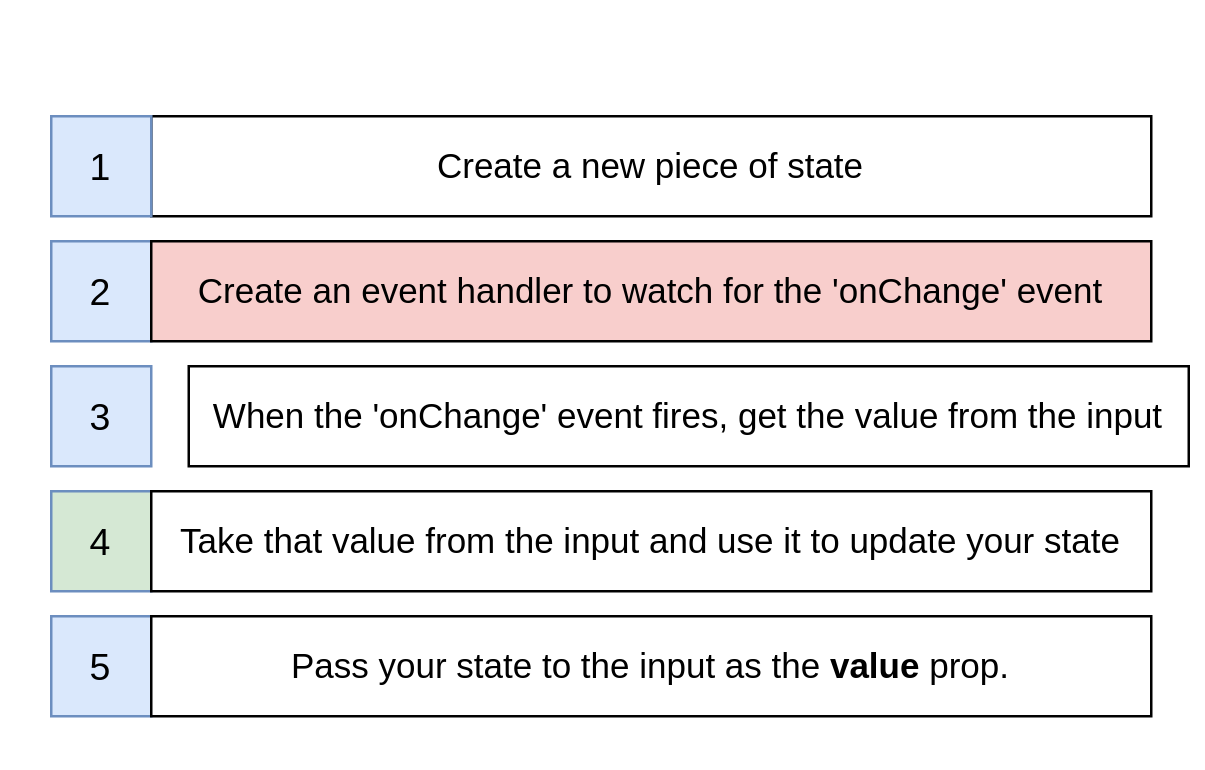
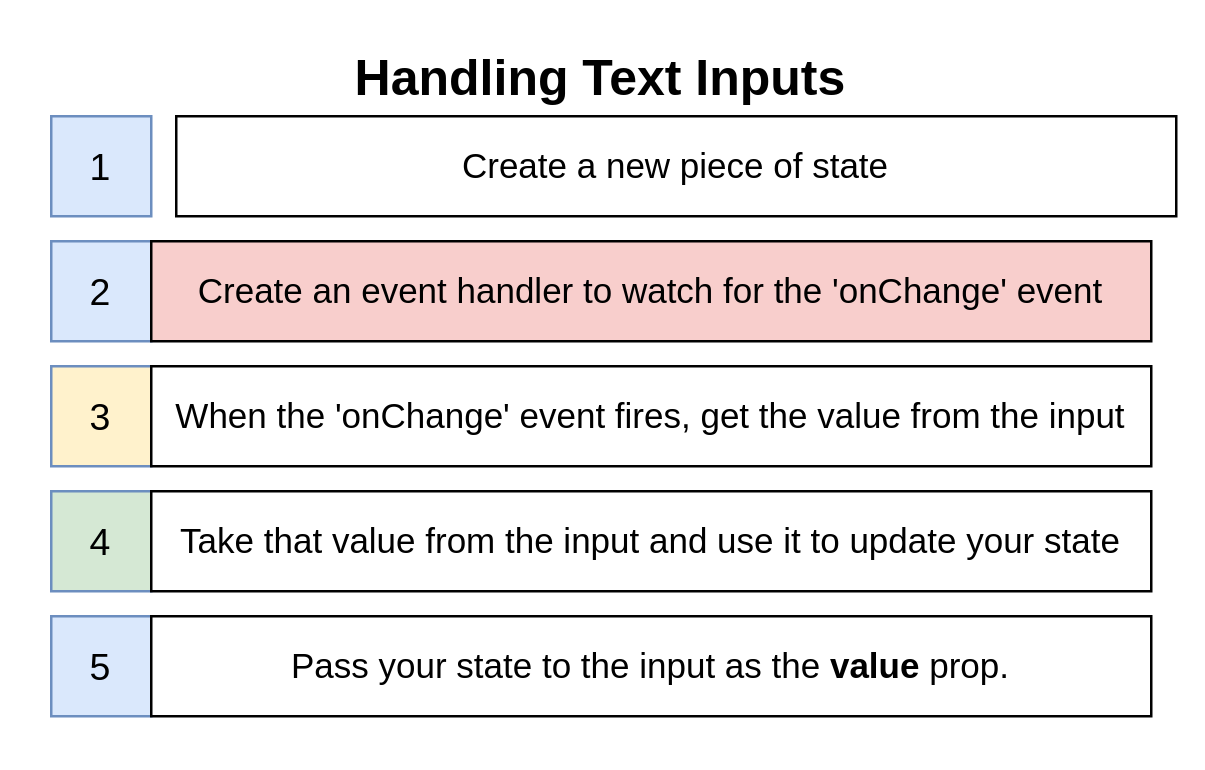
node "Handling Text Inputs": added
node "Create a new piece of state": moved (651, 166) -> (676, 166)
node "3": fillcolor #dae8fc -> #fff2cc
node "When the 'onChange' event fires, get the value from the input": moved (689, 416) -> (651, 416)
